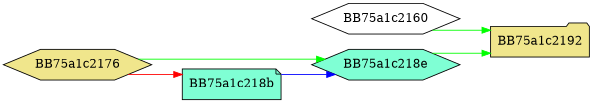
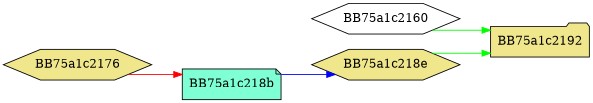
edge "BB75a1c2176" -> "BB75a1c218e": removed
node "BB75a1c218e": fillcolor aquamarine -> khaki
